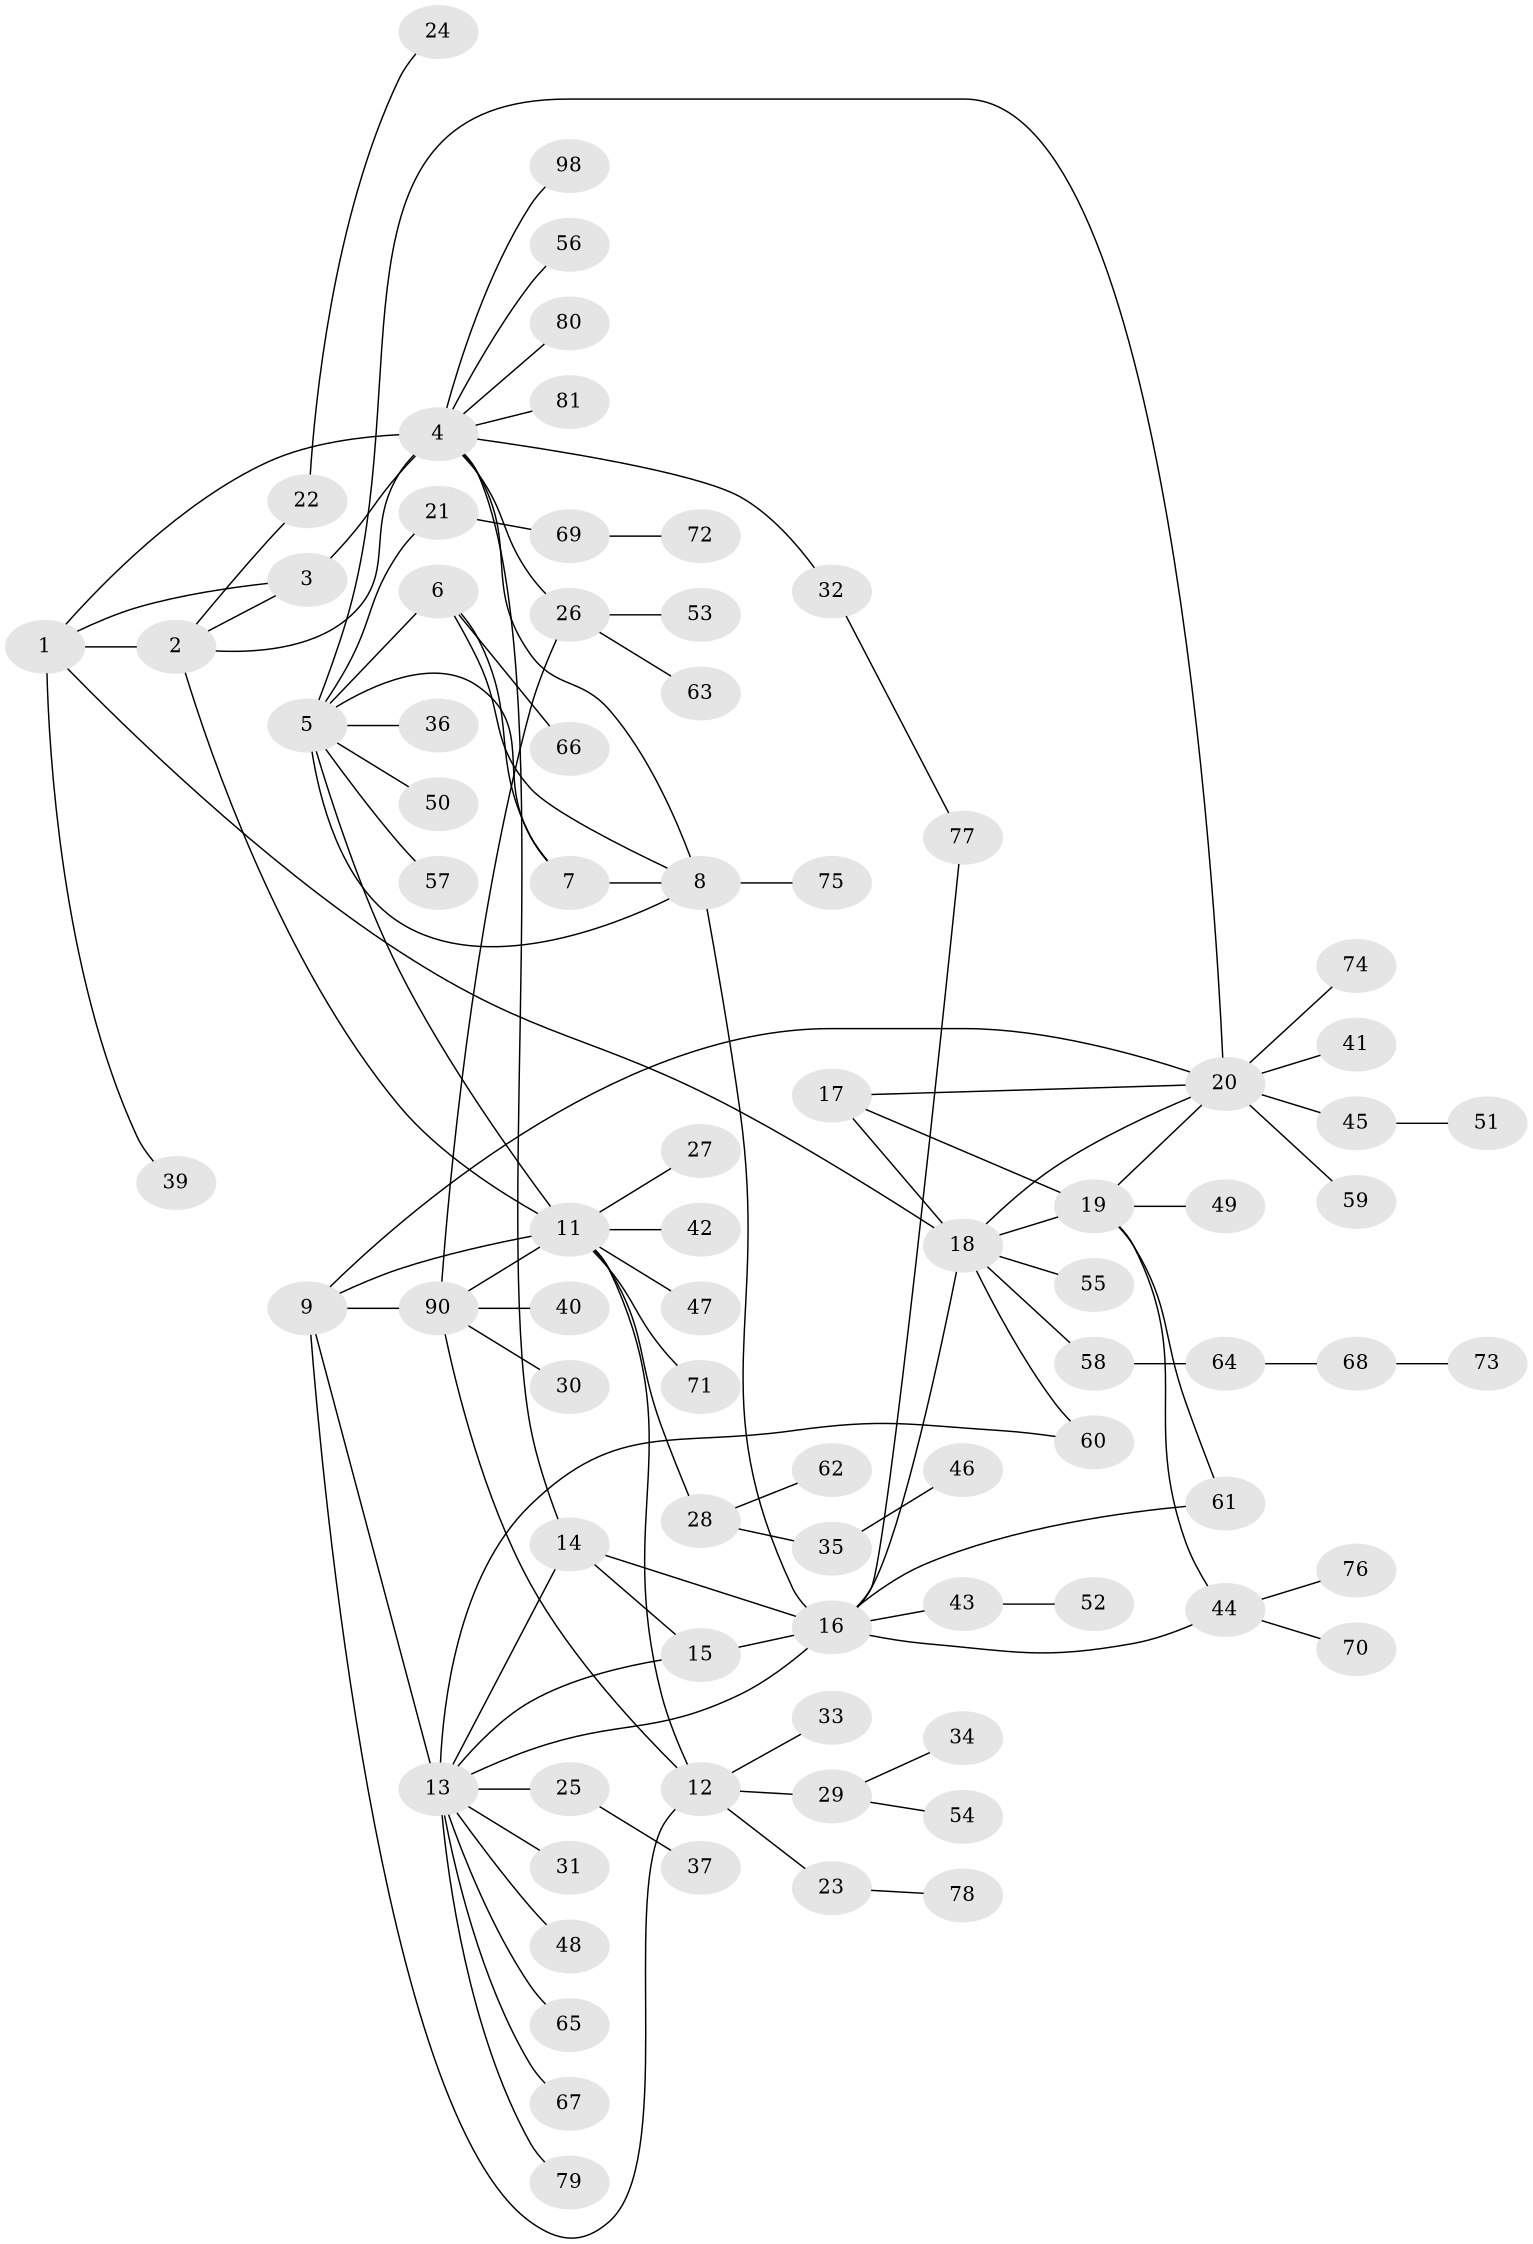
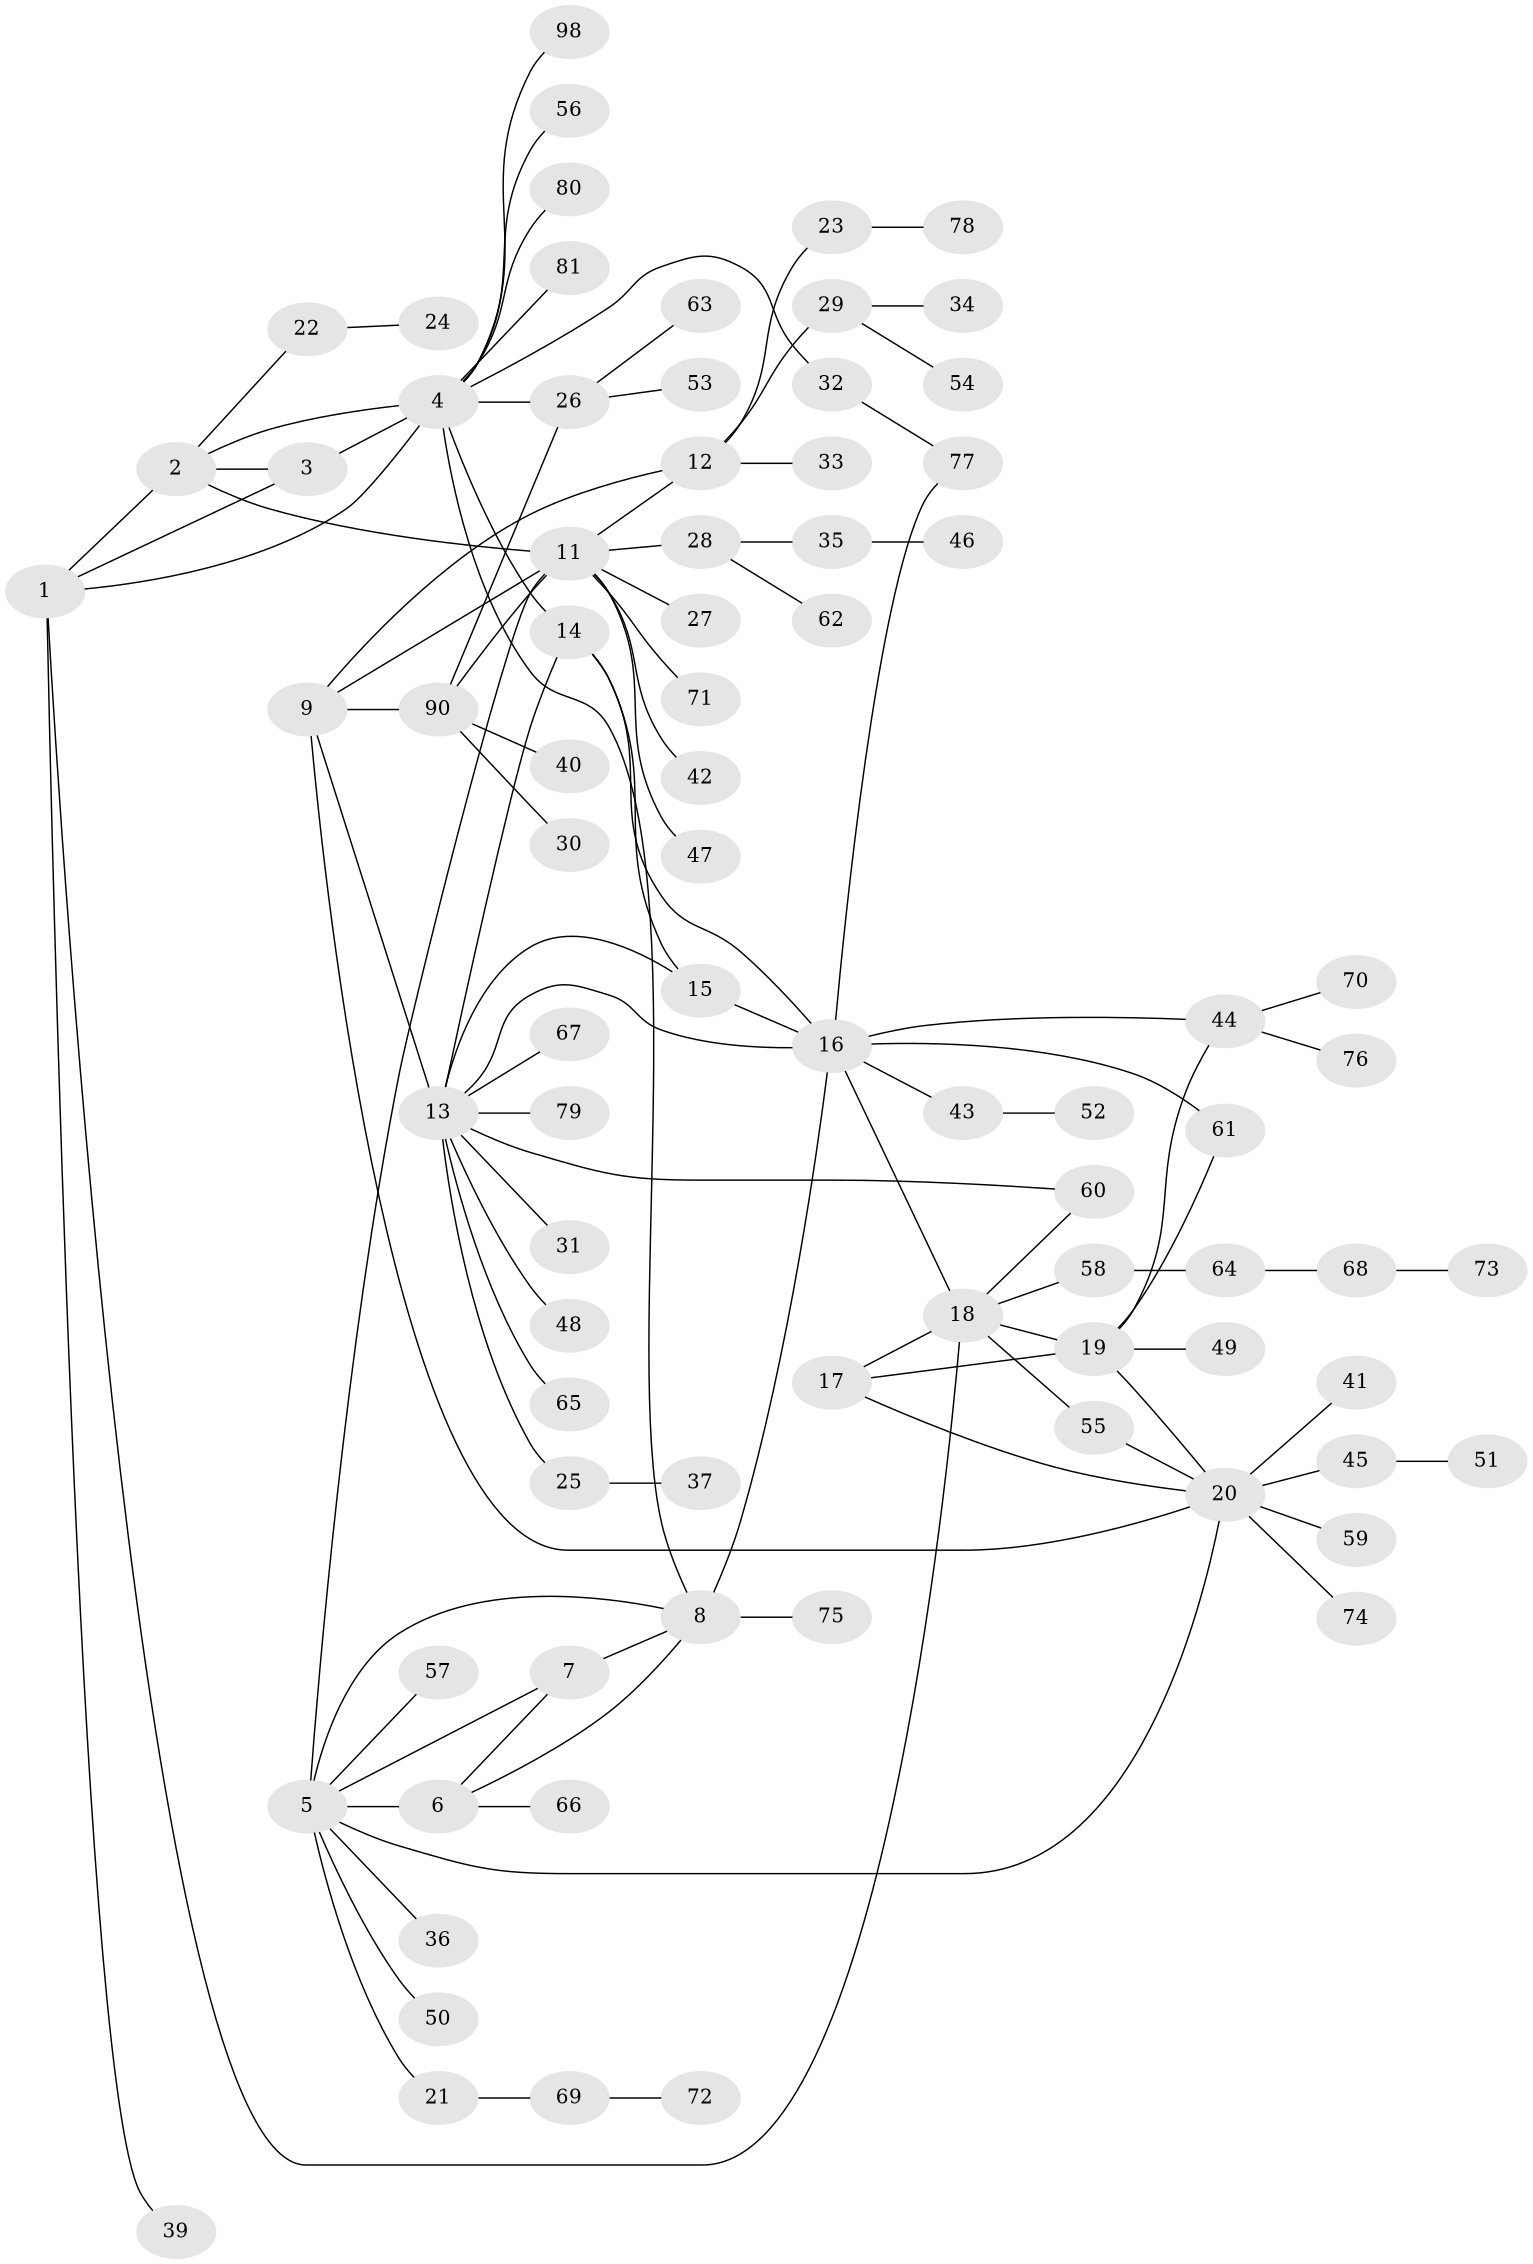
edge "20" -- "18": now "20" -- "55"
edge "90" -- "12": removed
